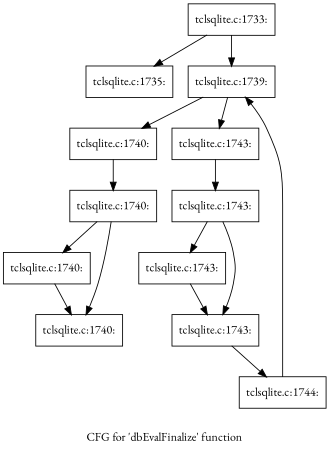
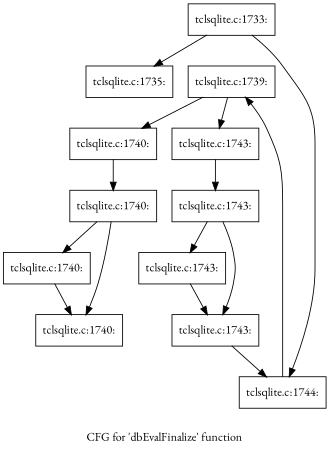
edge "tclsqlite.c:1733:" -> "tclsqlite.c:1739:": now "tclsqlite.c:1733:" -> "tclsqlite.c:1744:"
